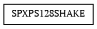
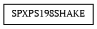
node "SPXPS128SHAKE": label "SPXPS128SHAKE" -> "SPXPS198SHAKE"
